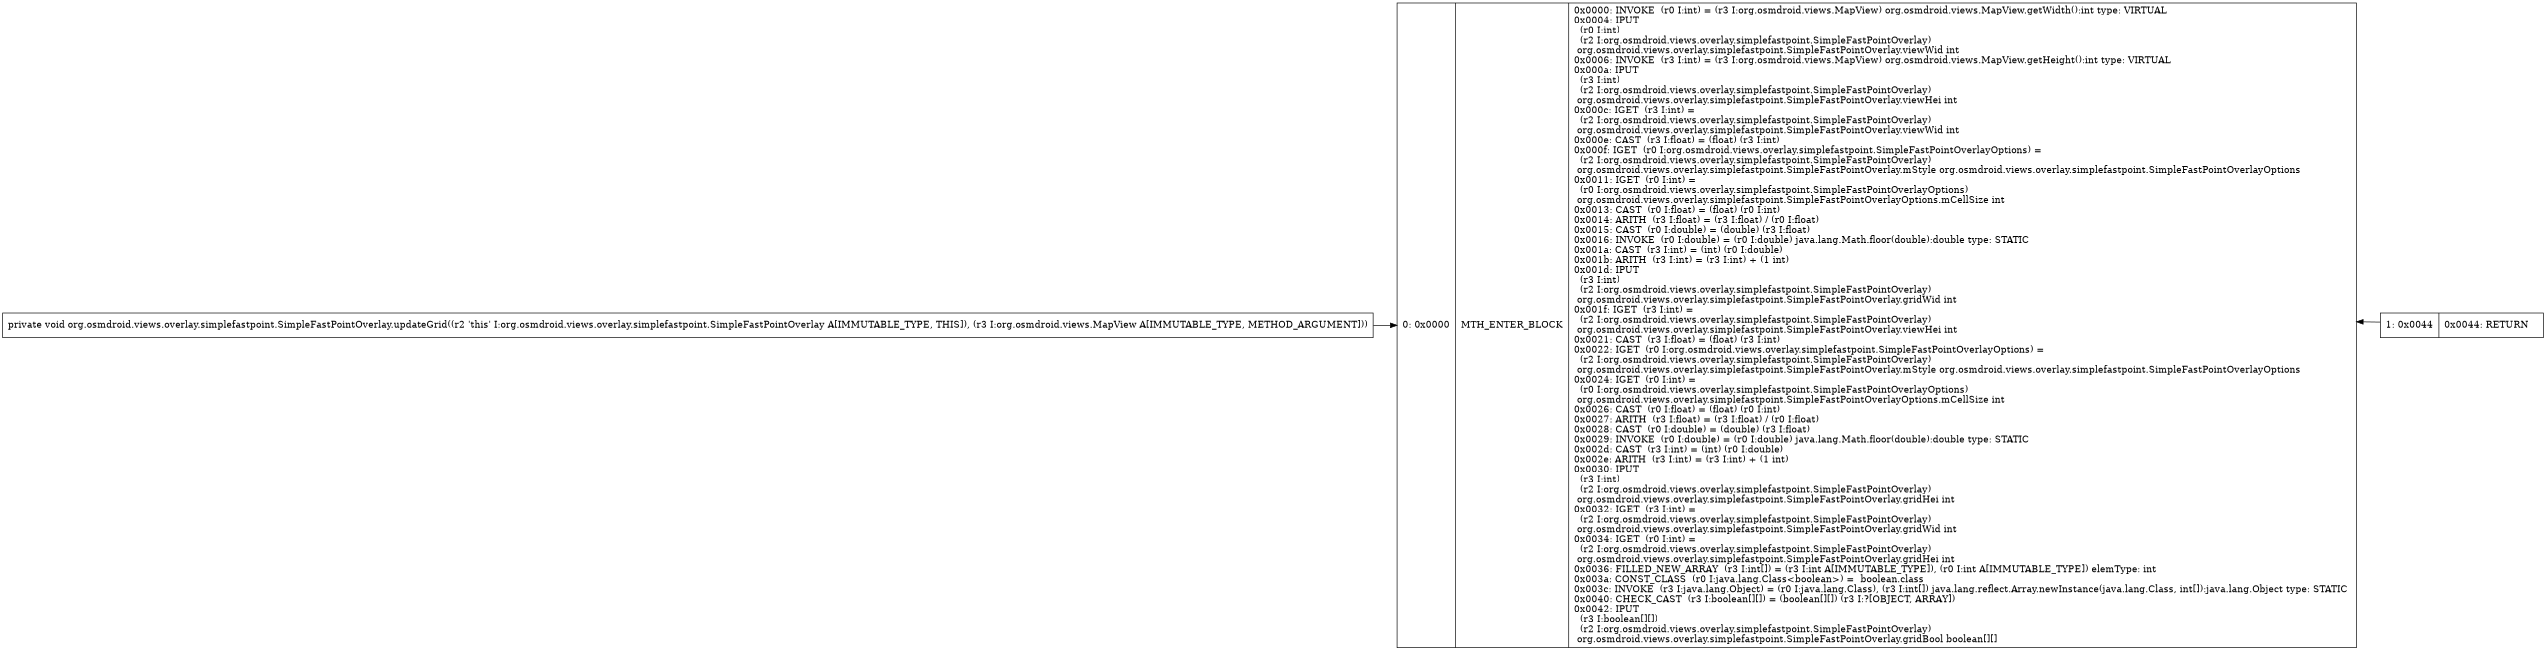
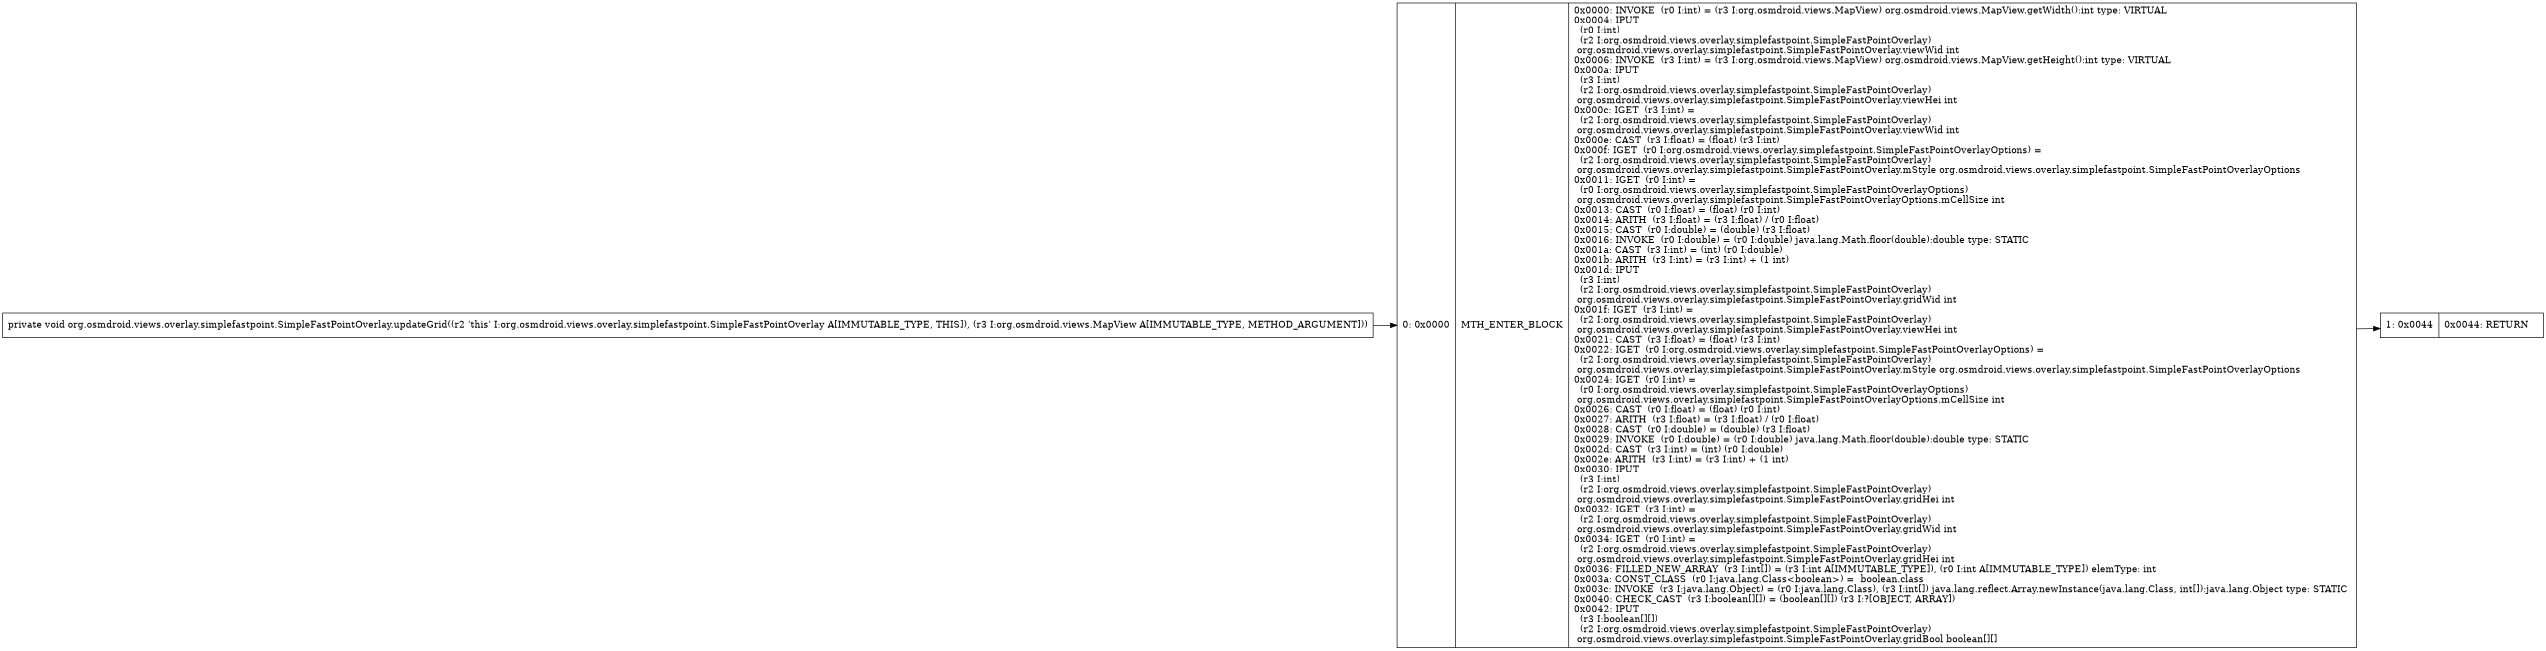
edge "1: 0x0044" -> "0: 0x0000": reversed
